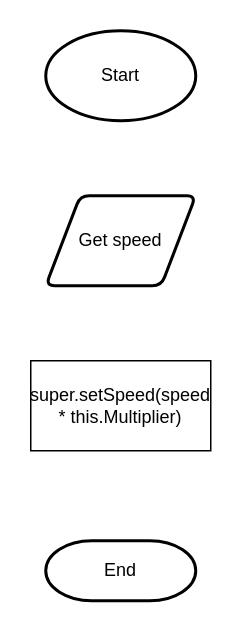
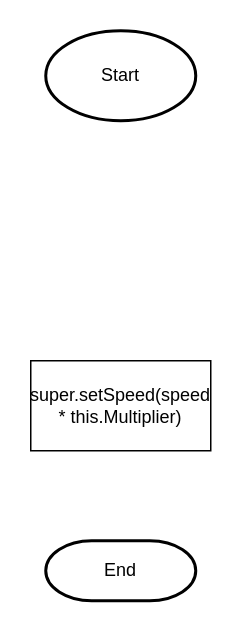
node "Get speed": removed
